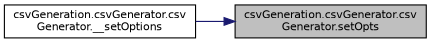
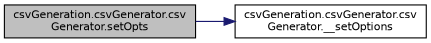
edge "csvGeneration.csvGenerator.csv Generator.__setOptions" -> "csvGeneration.csvGenerator.csv Generator.setOpts": reversed
